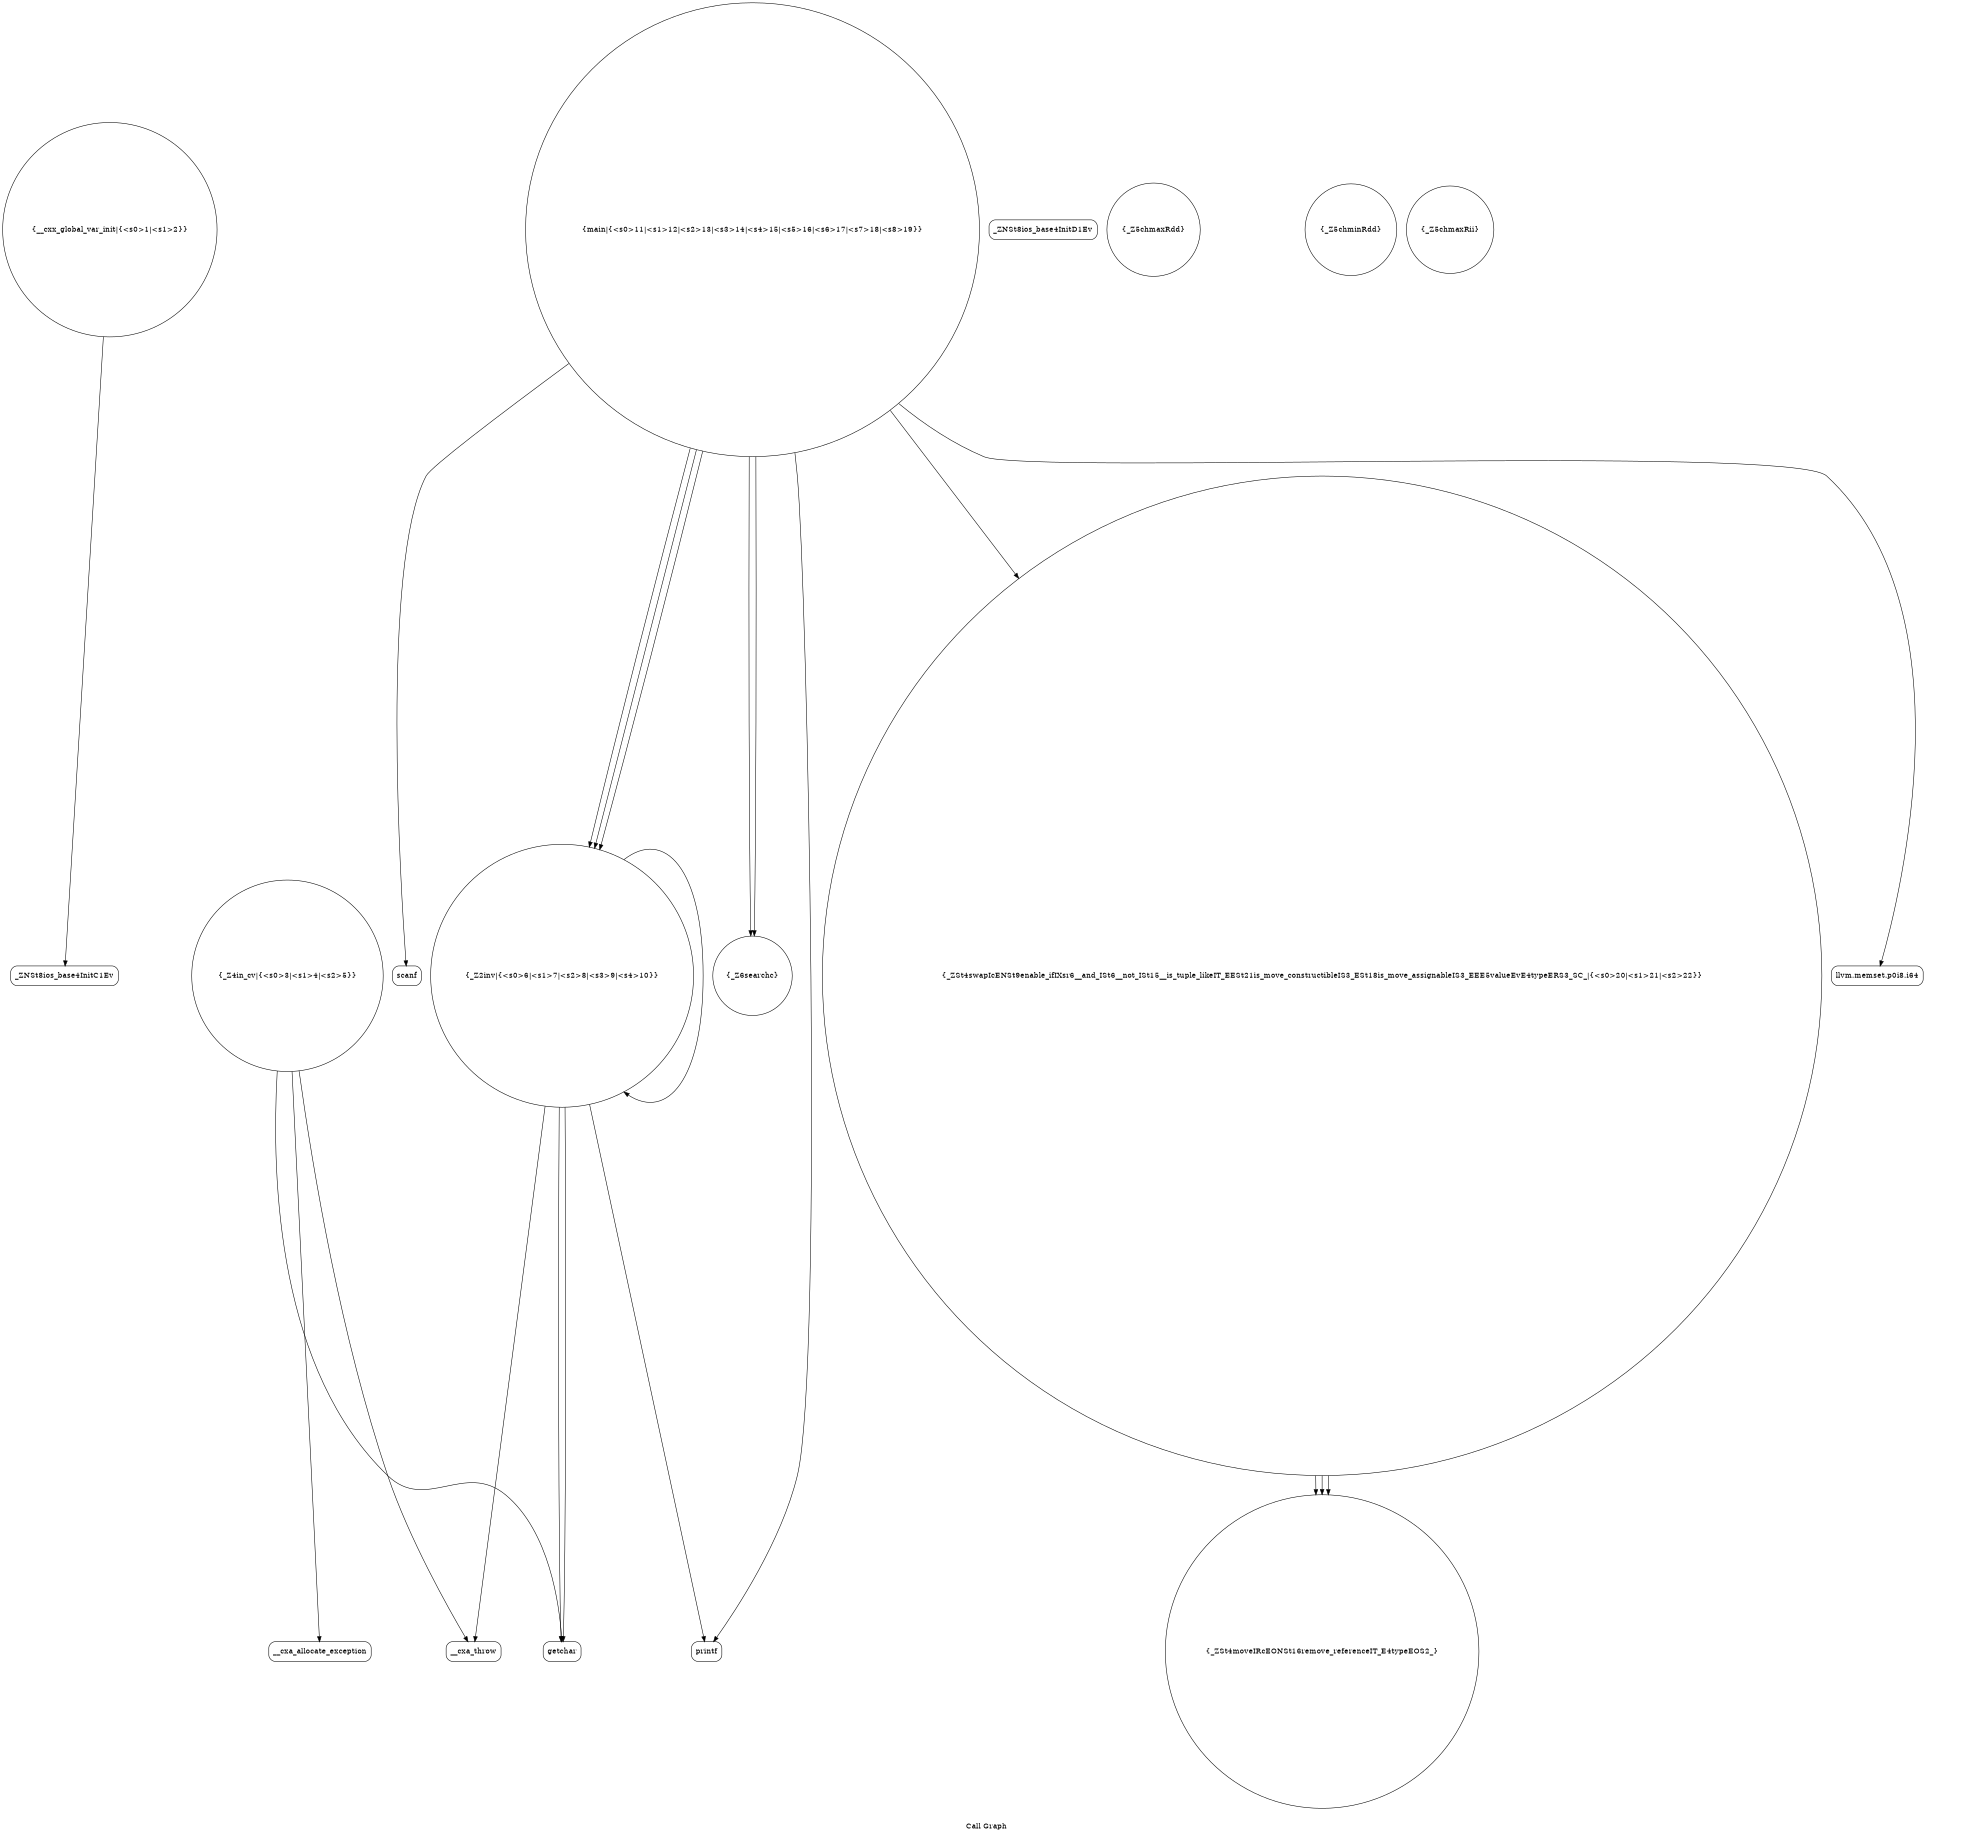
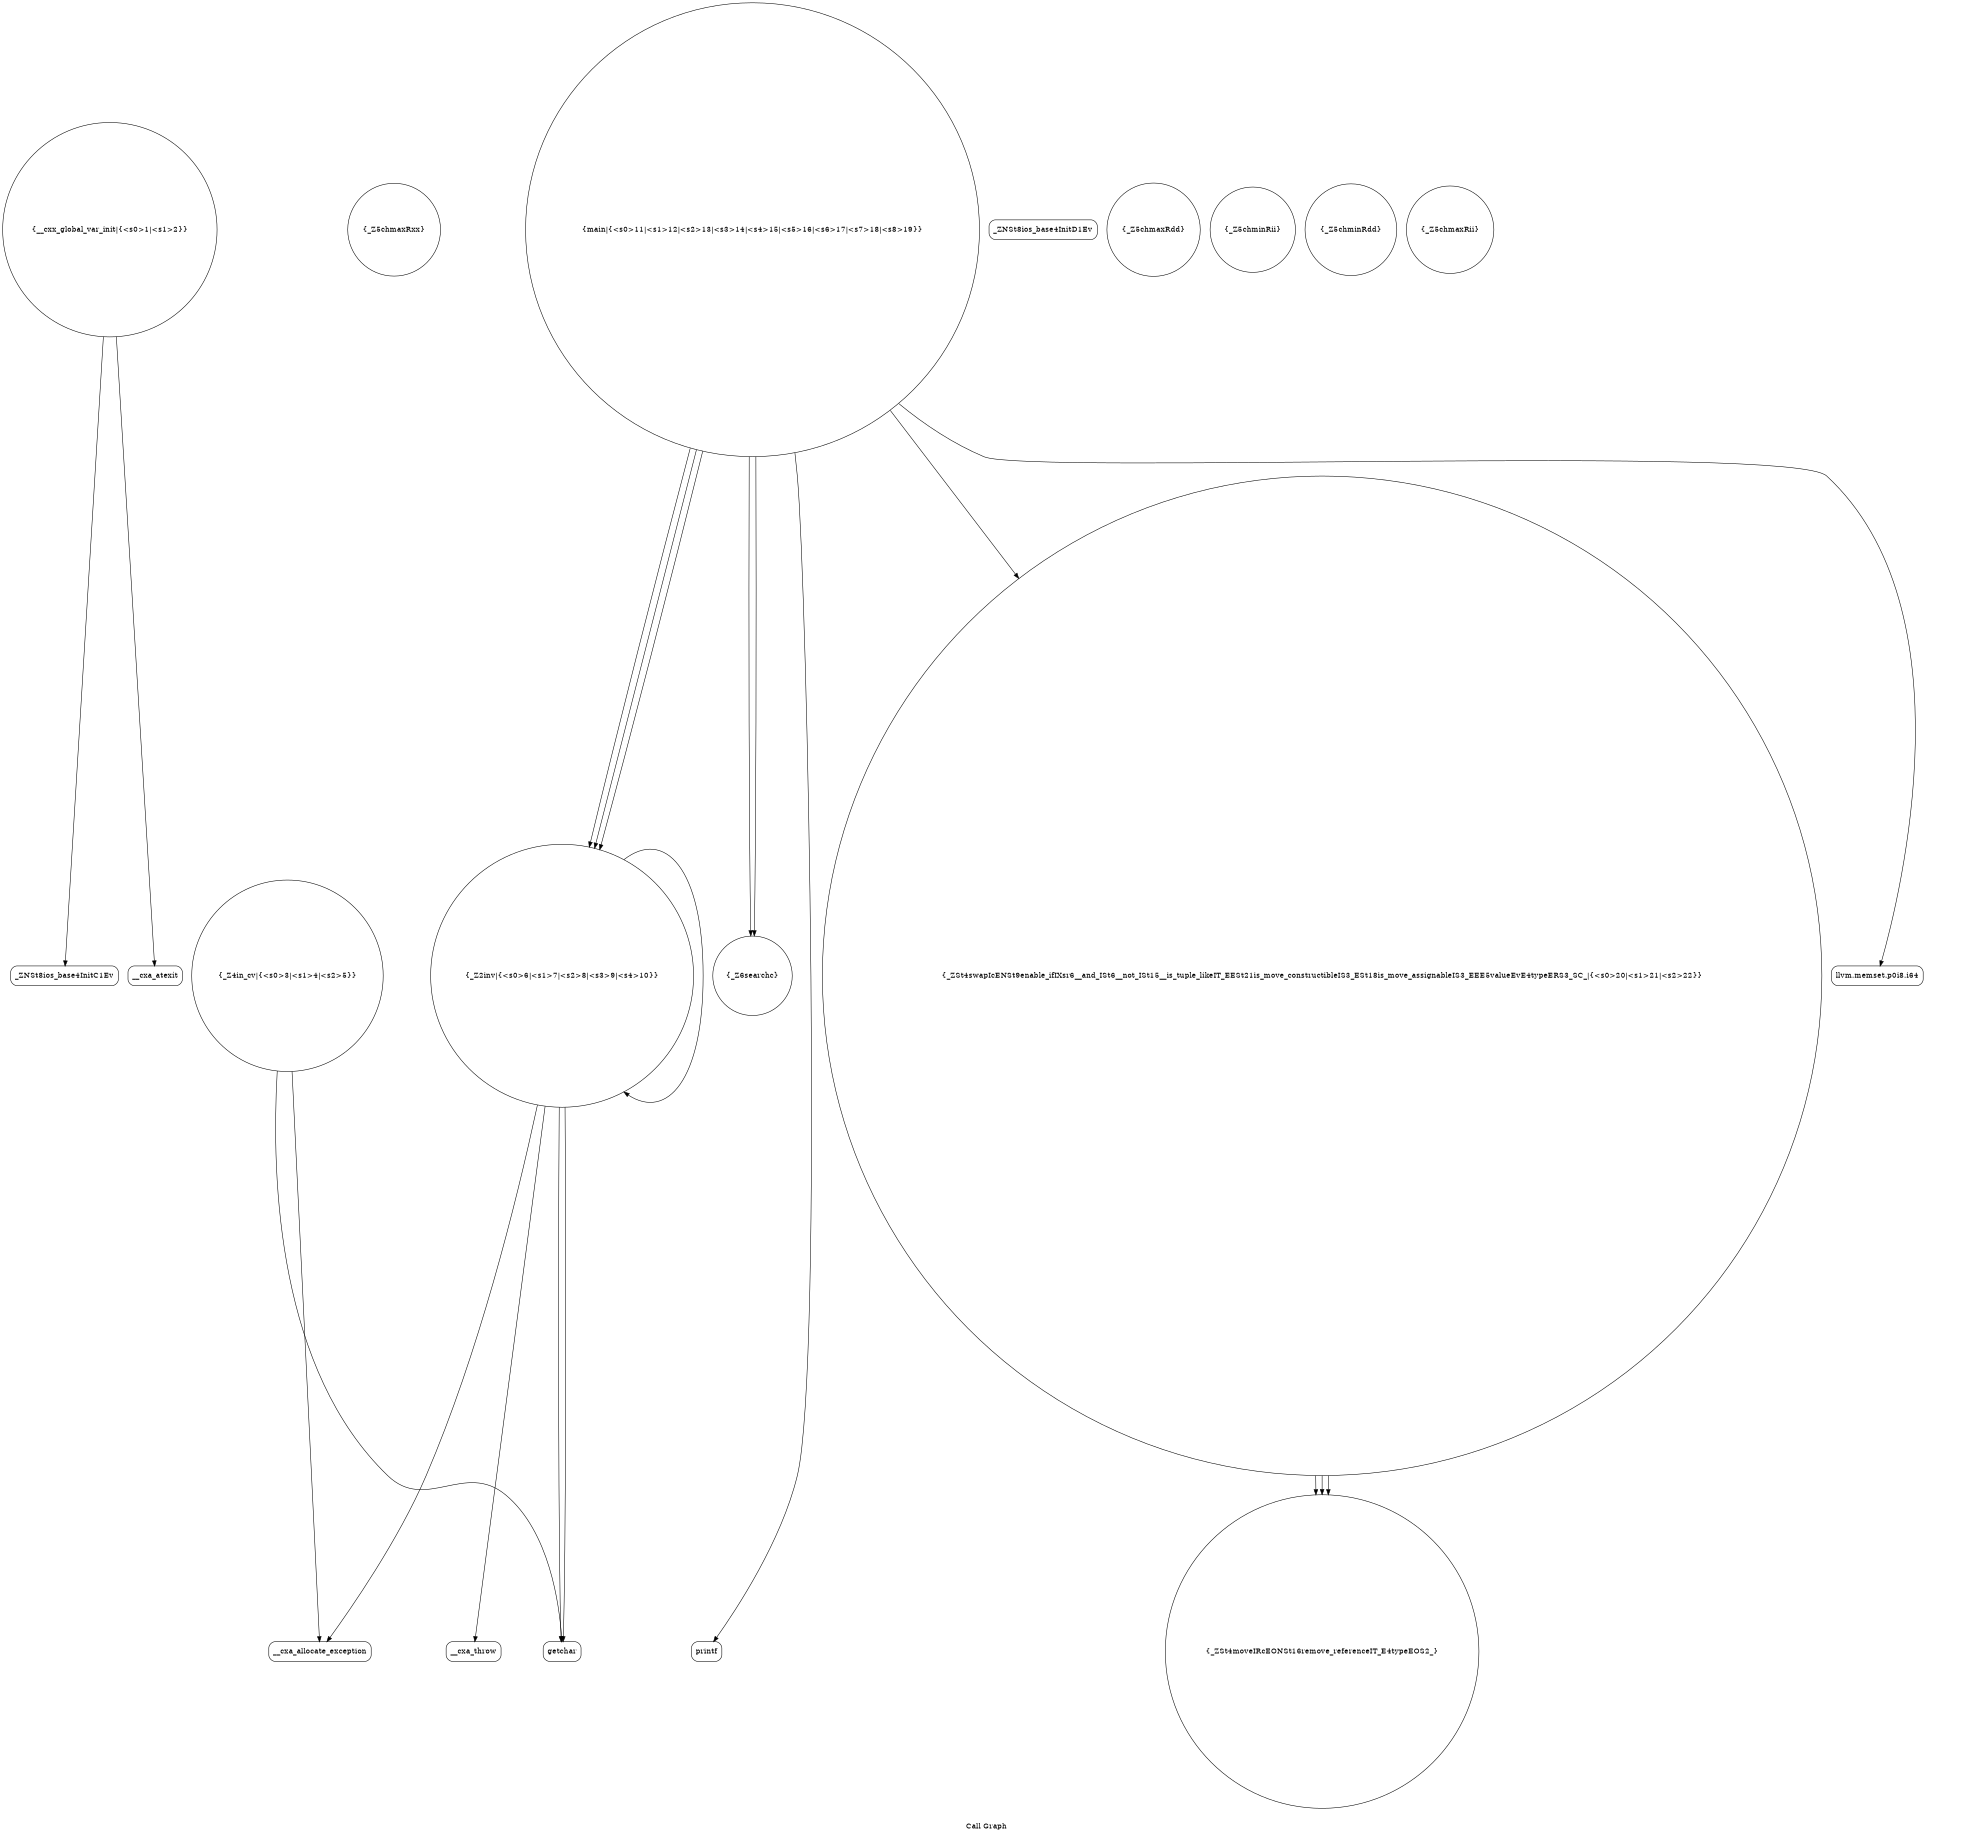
node "{_Z5chmaxRxx}": added
node "{_Z5chminRii}": added
node "__cxa_atexit": added
node "scanf": removed
edge "{_Z4in_cv|{<s0>3|<s1>4|<s2>5}}" -> "__cxa_throw": removed
edge "{_Z2inv|{<s0>6|<s1>7|<s2>8|<s3>9|<s4>10}}" -> "printf": now "{_Z2inv|{<s0>6|<s1>7|<s2>8|<s3>9|<s4>10}}" -> "__cxa_allocate_exception"
